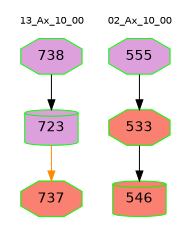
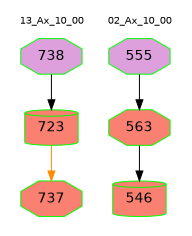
node "723": fillcolor plum -> salmon
node "533": label "533" -> "563"
